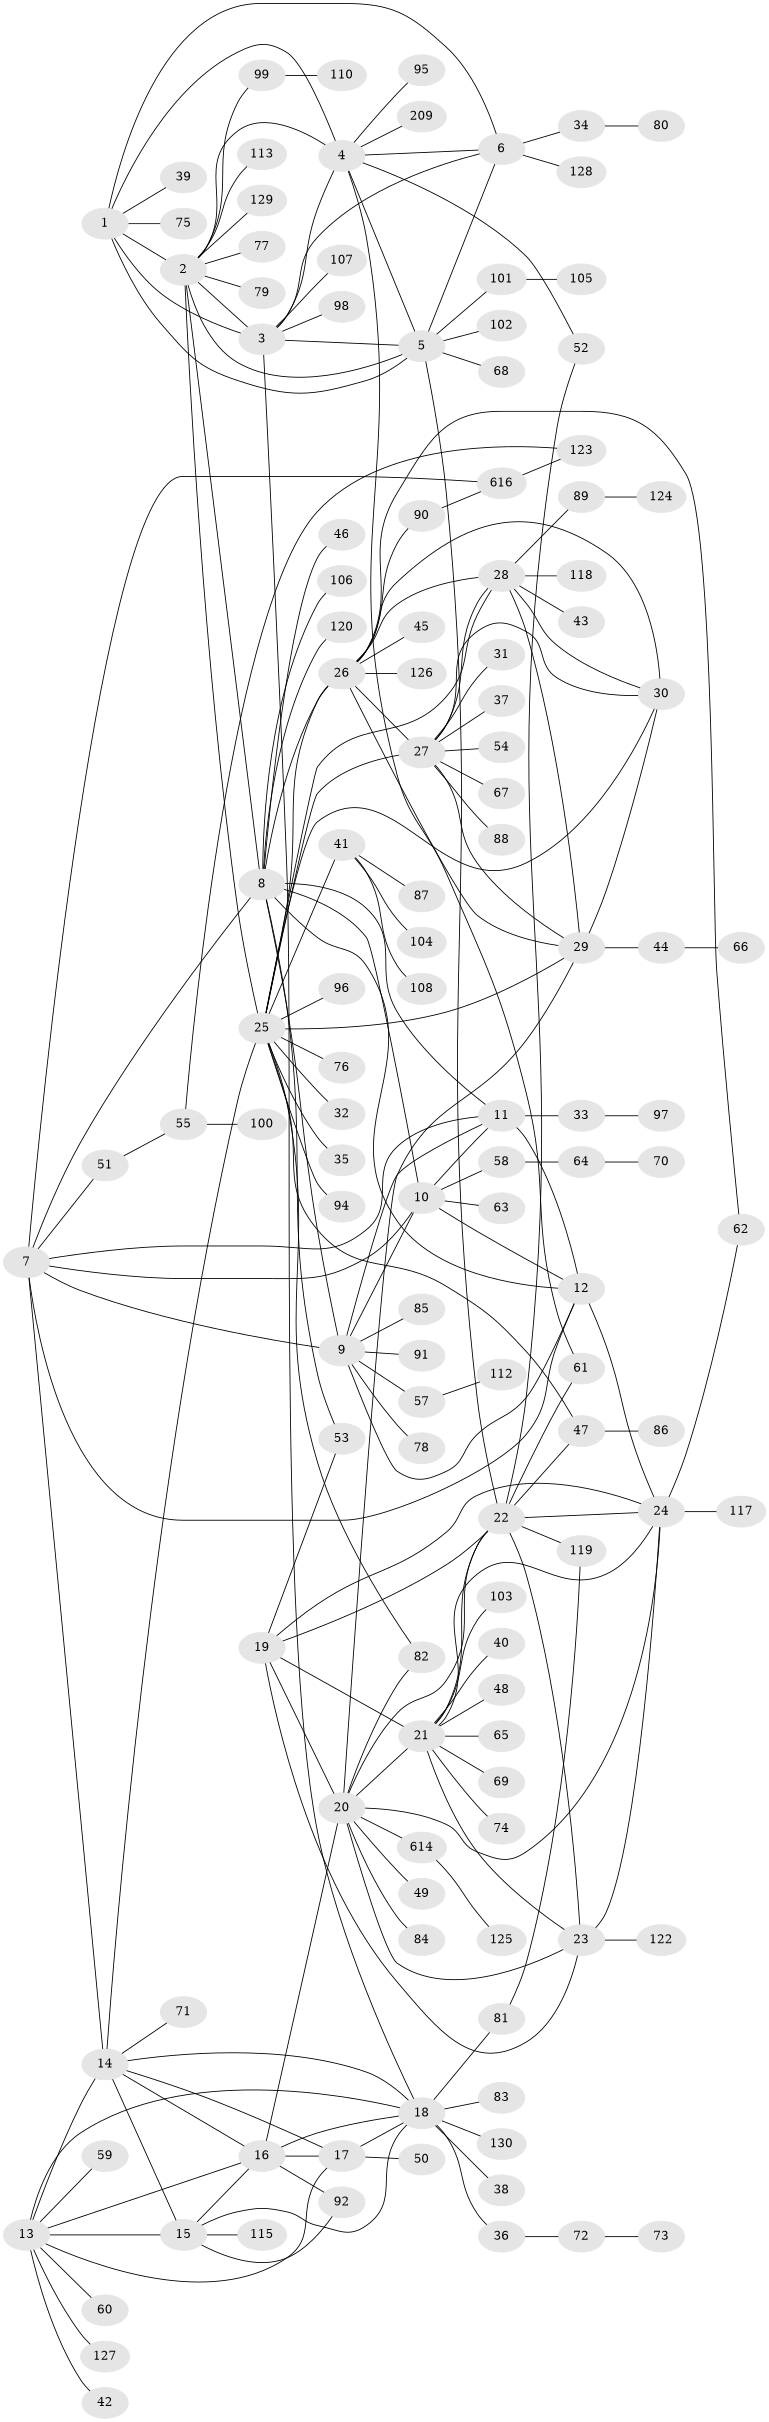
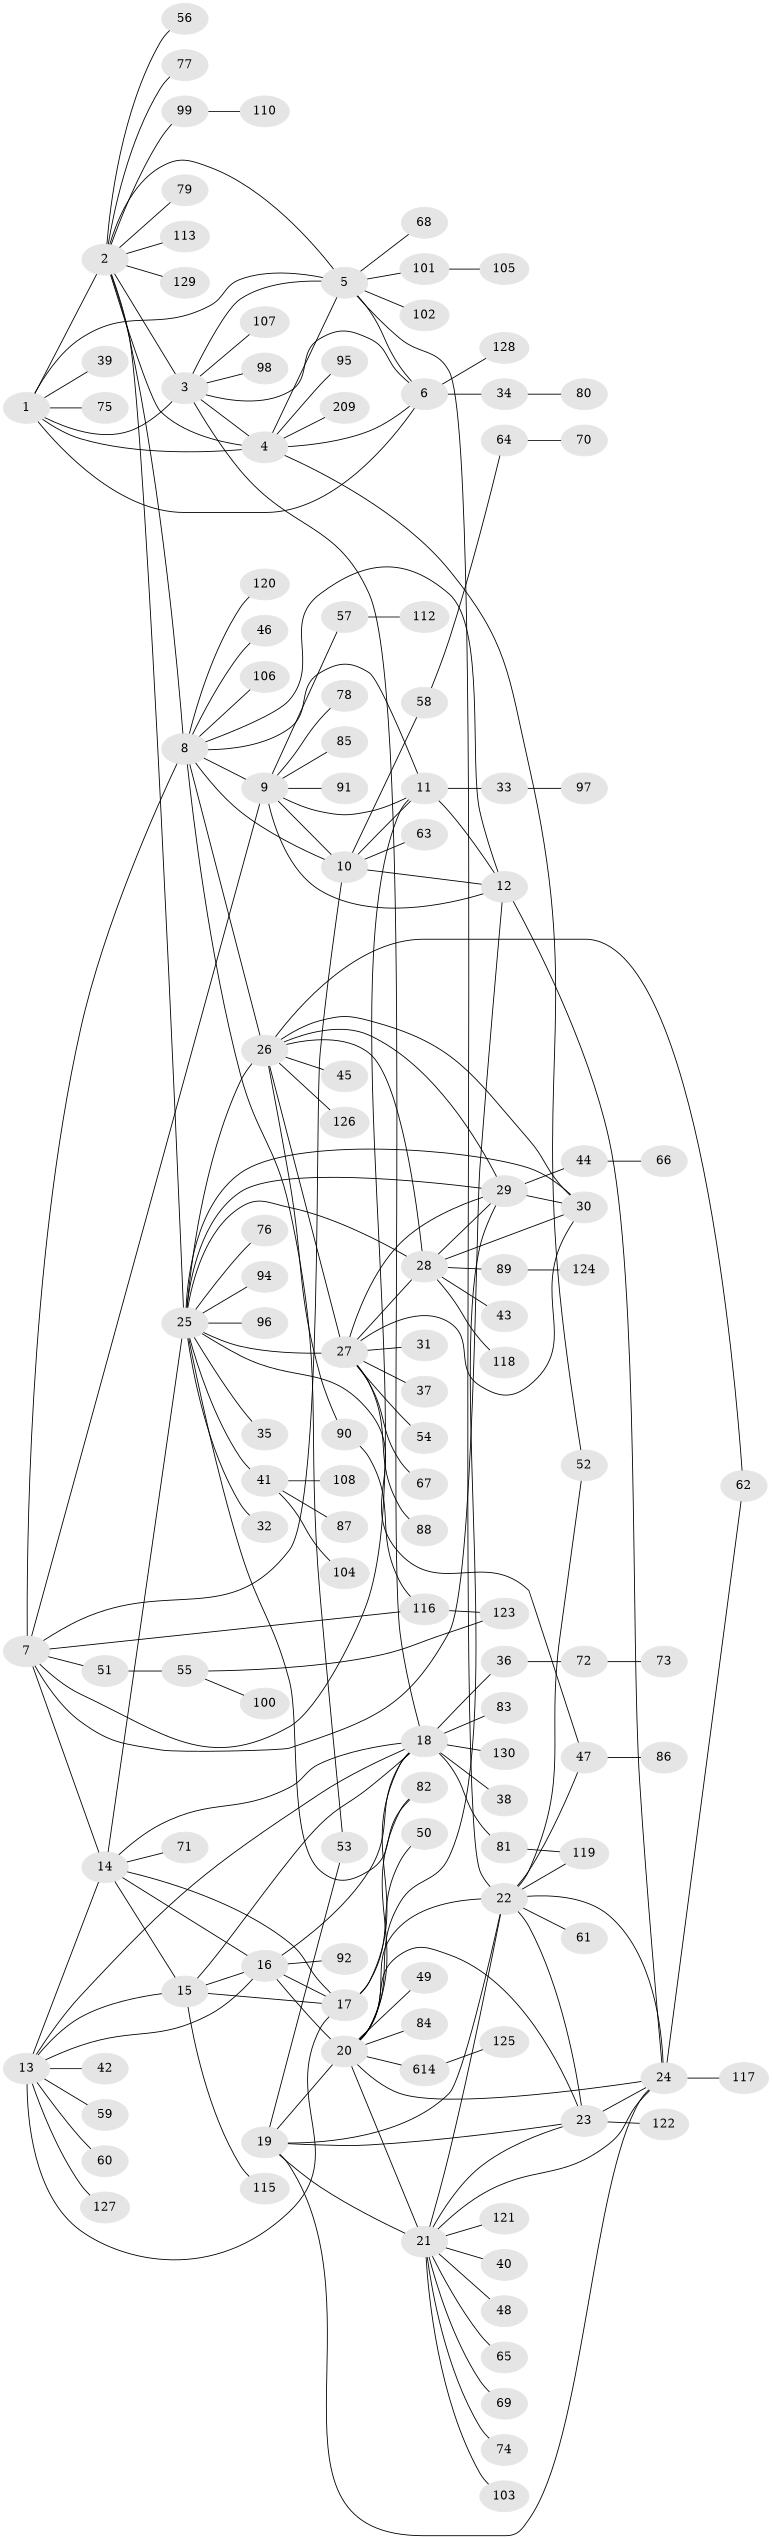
node "56": added
node "616": label "616" -> "116"
edge "4" -- "61": removed
node "121": added
edge "92" -- "15": now "17" -- "15"
